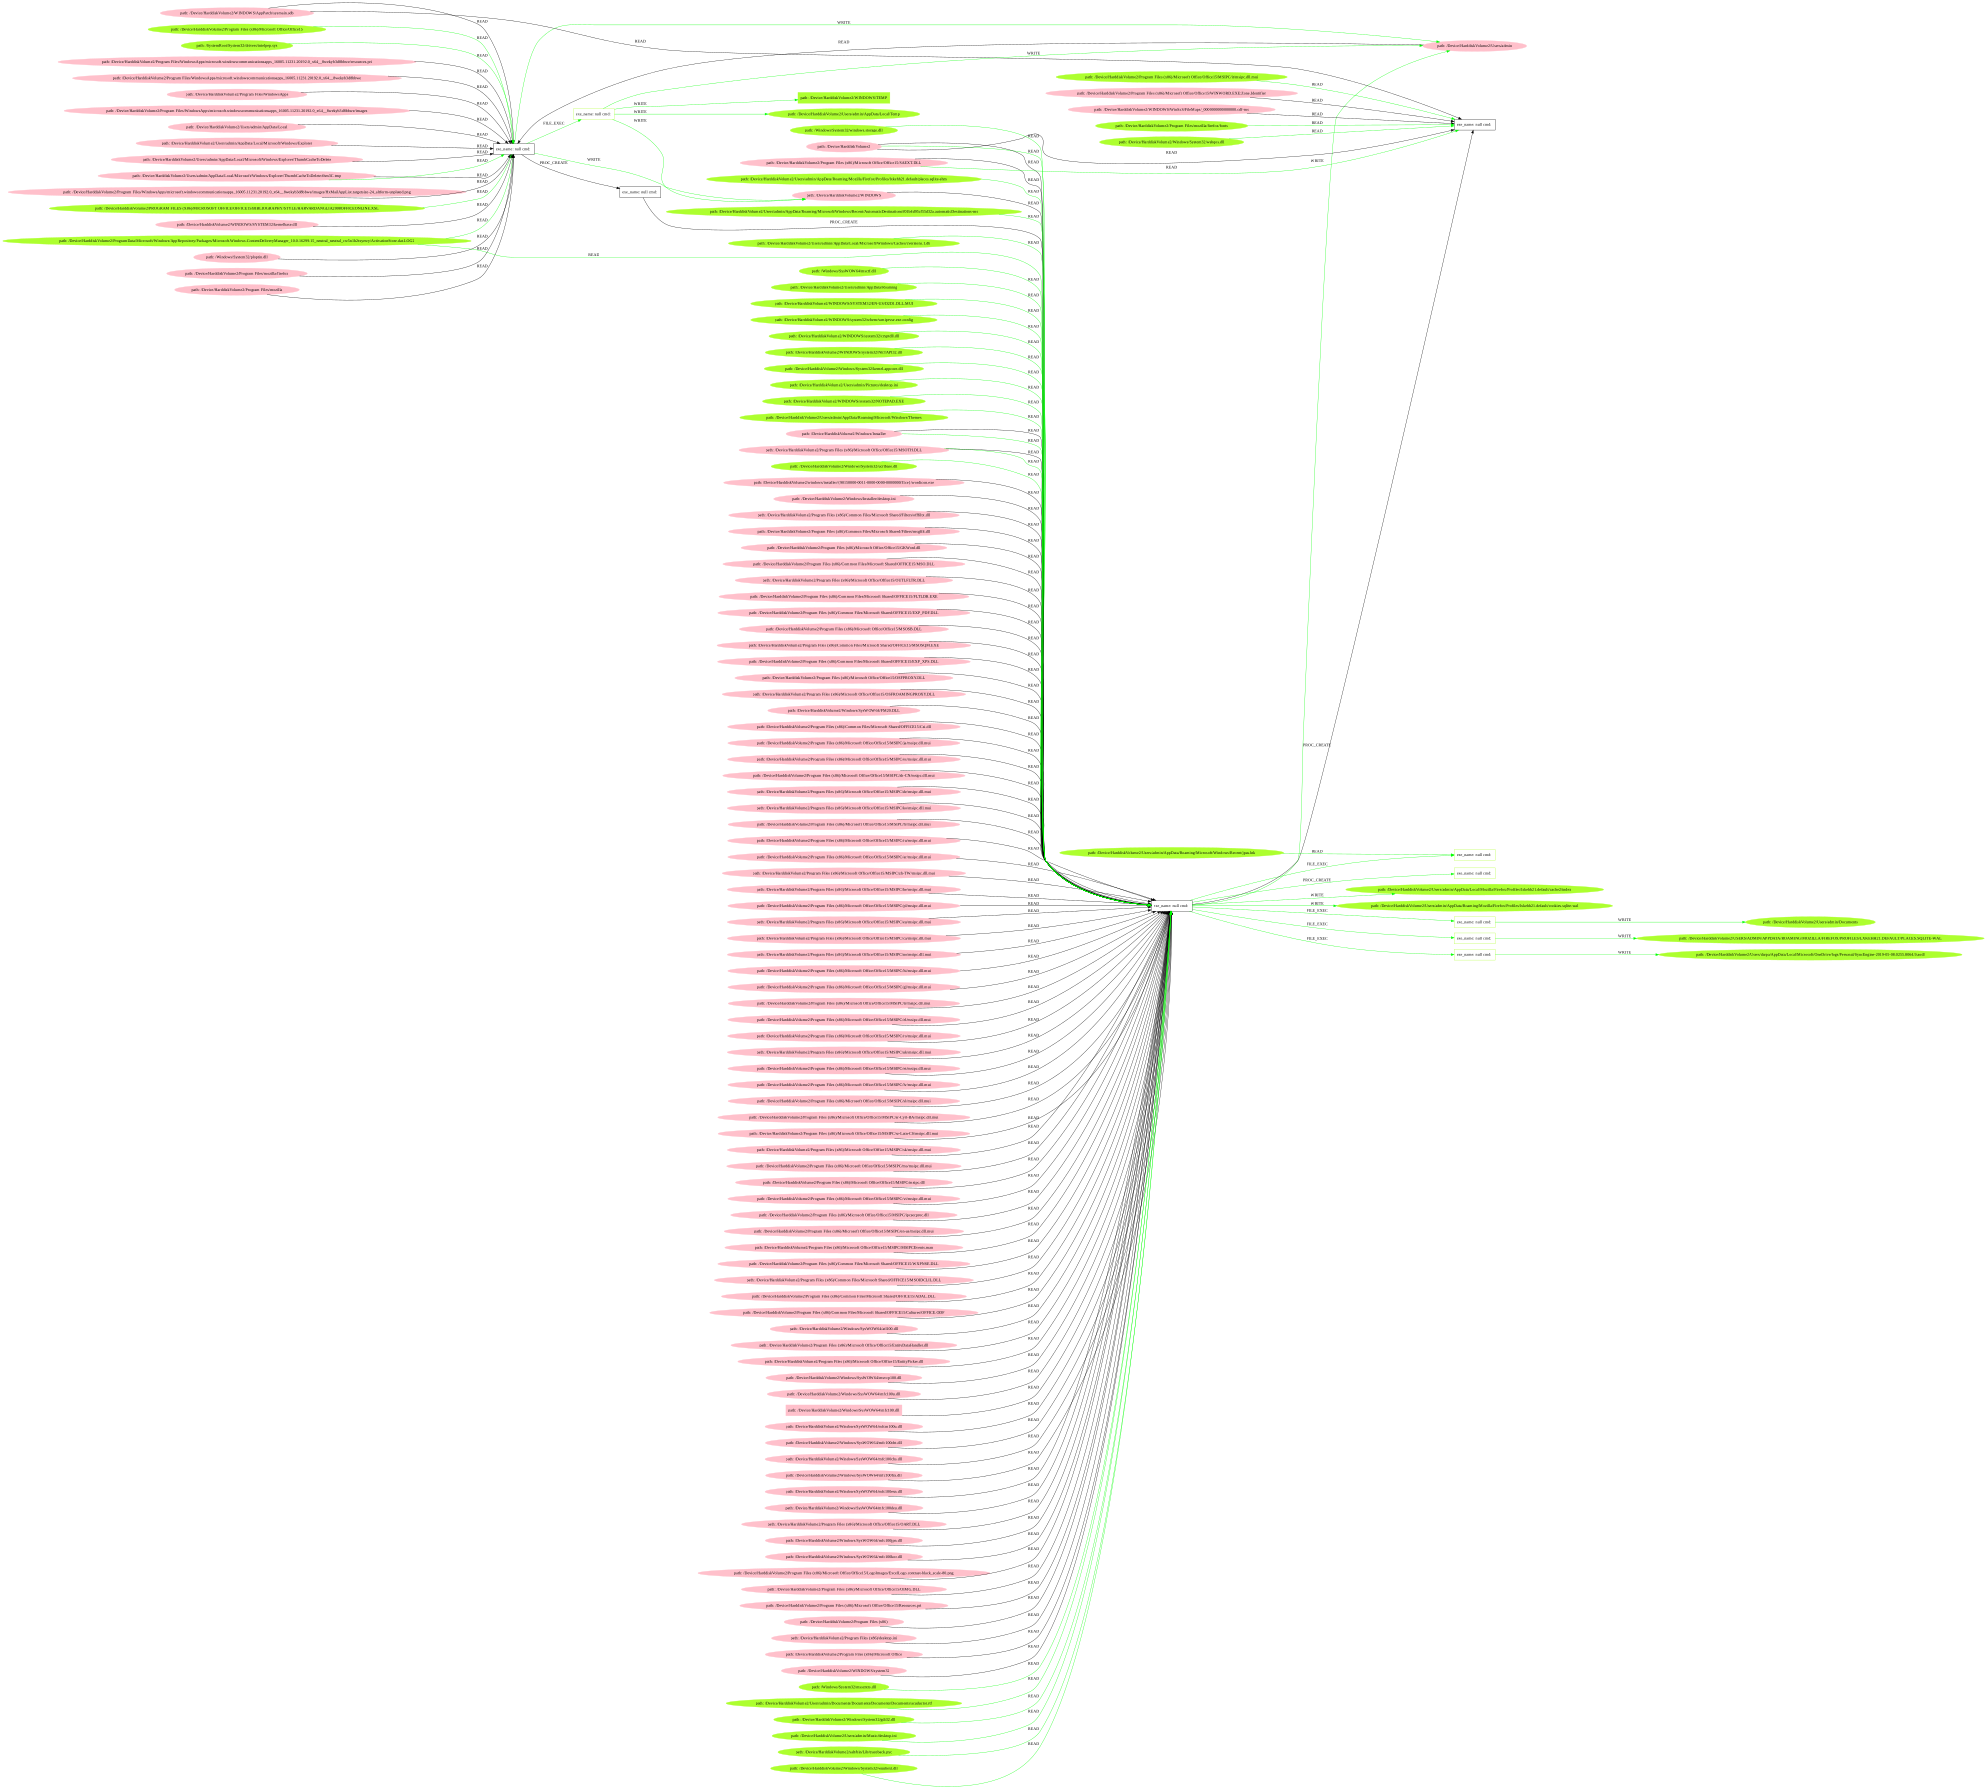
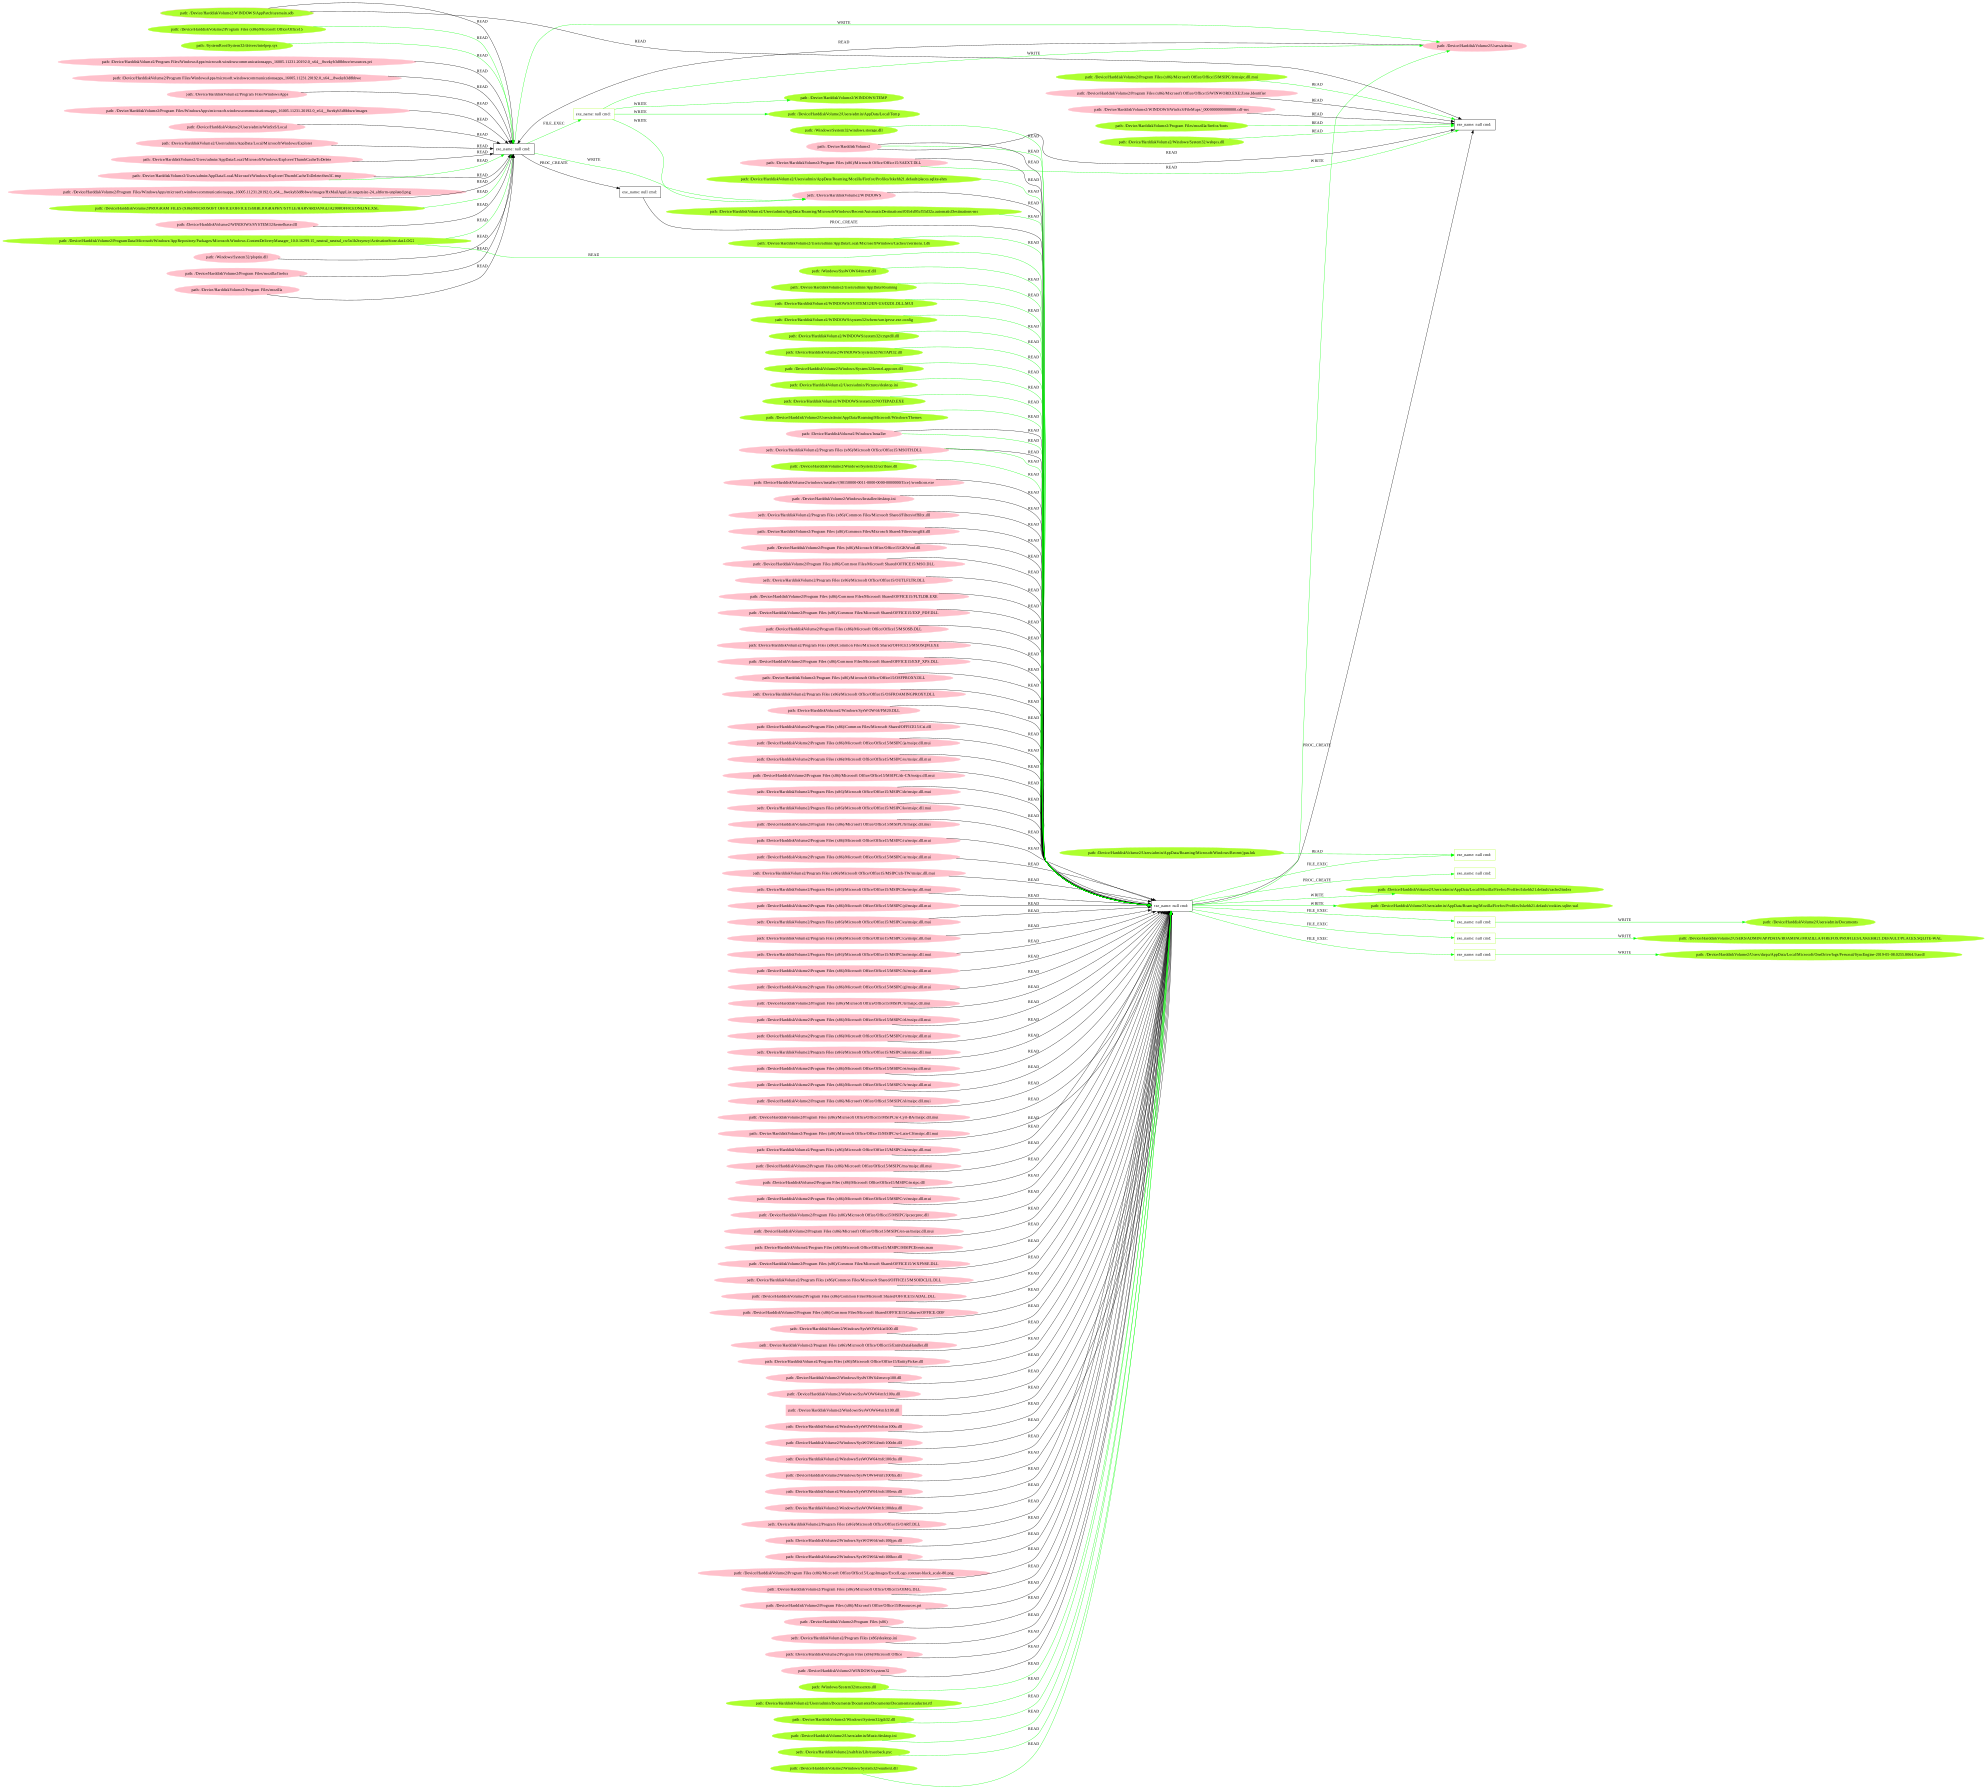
node "path: /Device/HarddiskVolume2/WINDOWS/AppPatch/sysmain.sdb": fillcolor pink -> greenyellow
node "path: /Device/HarddiskVolume2/WINDOWS/TEMP": shape box -> ellipse
node "path: /Device/HarddiskVolume2/Users/admin/AppData/Local": label "path: /Device/HarddiskVolume2/Users/admin/AppData/Local" -> "path: /Device/HarddiskVolume2/Users/admin/WinSxS/Local"
